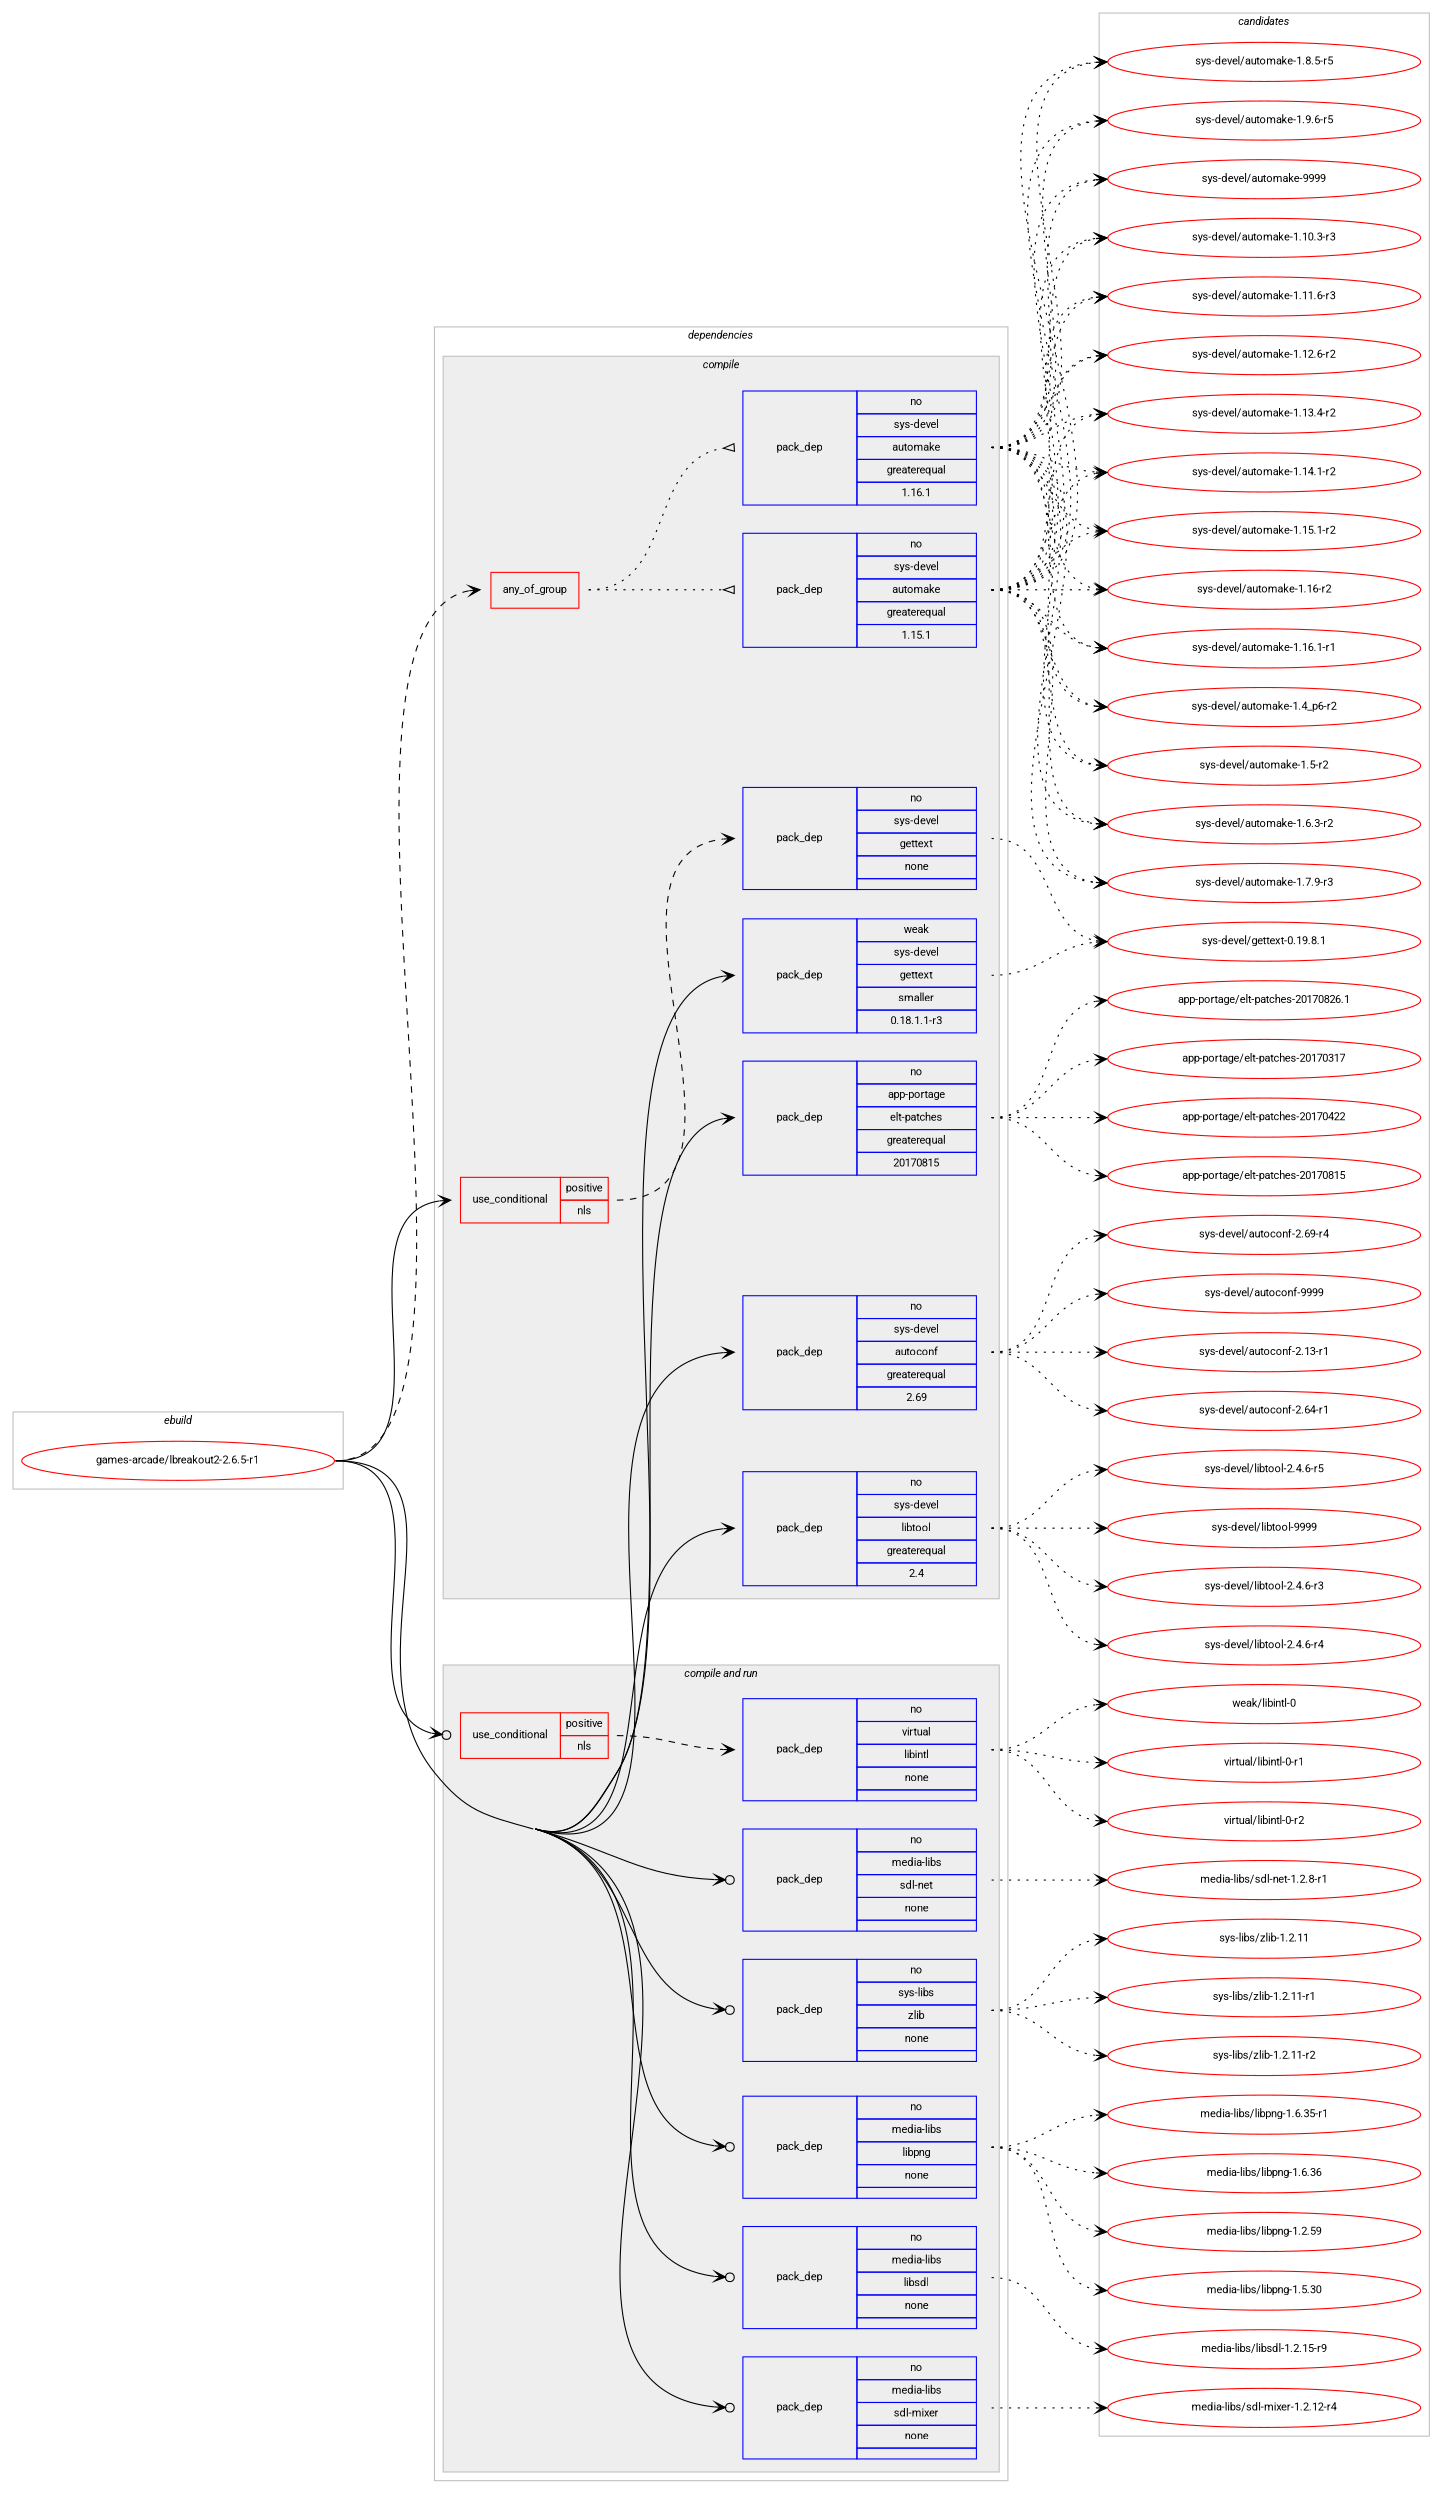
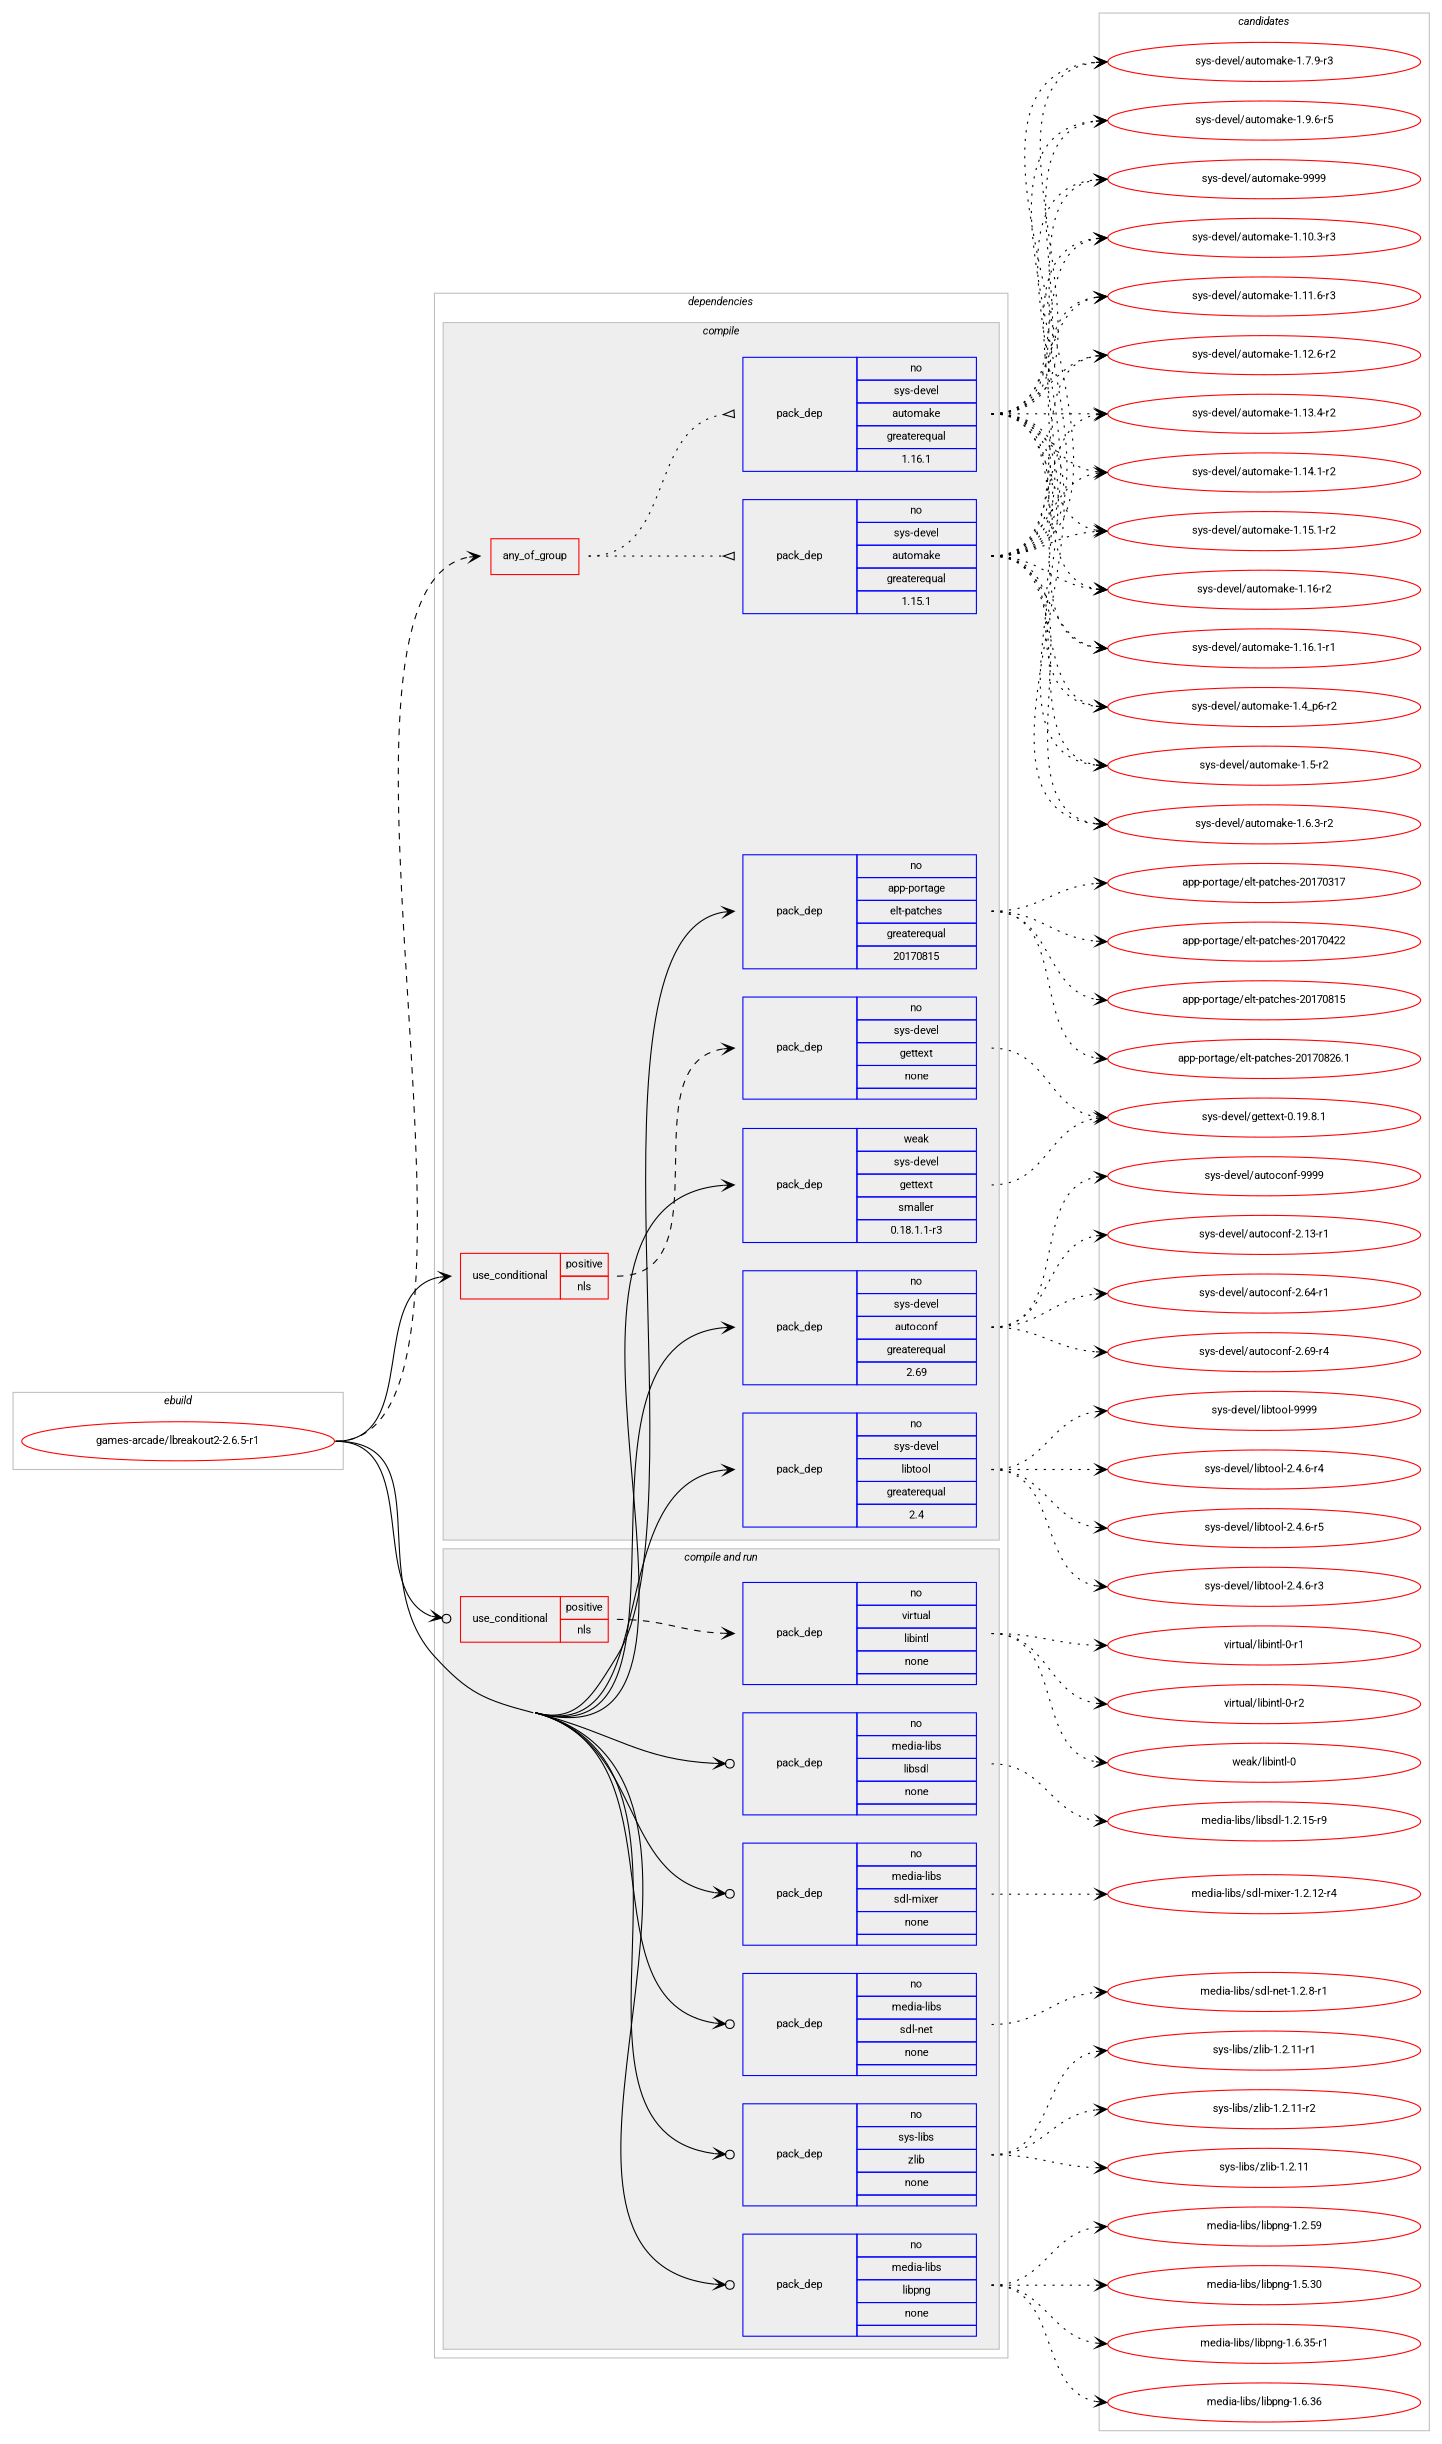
node "sys-devel/automake-1.8.5-r5": removed
